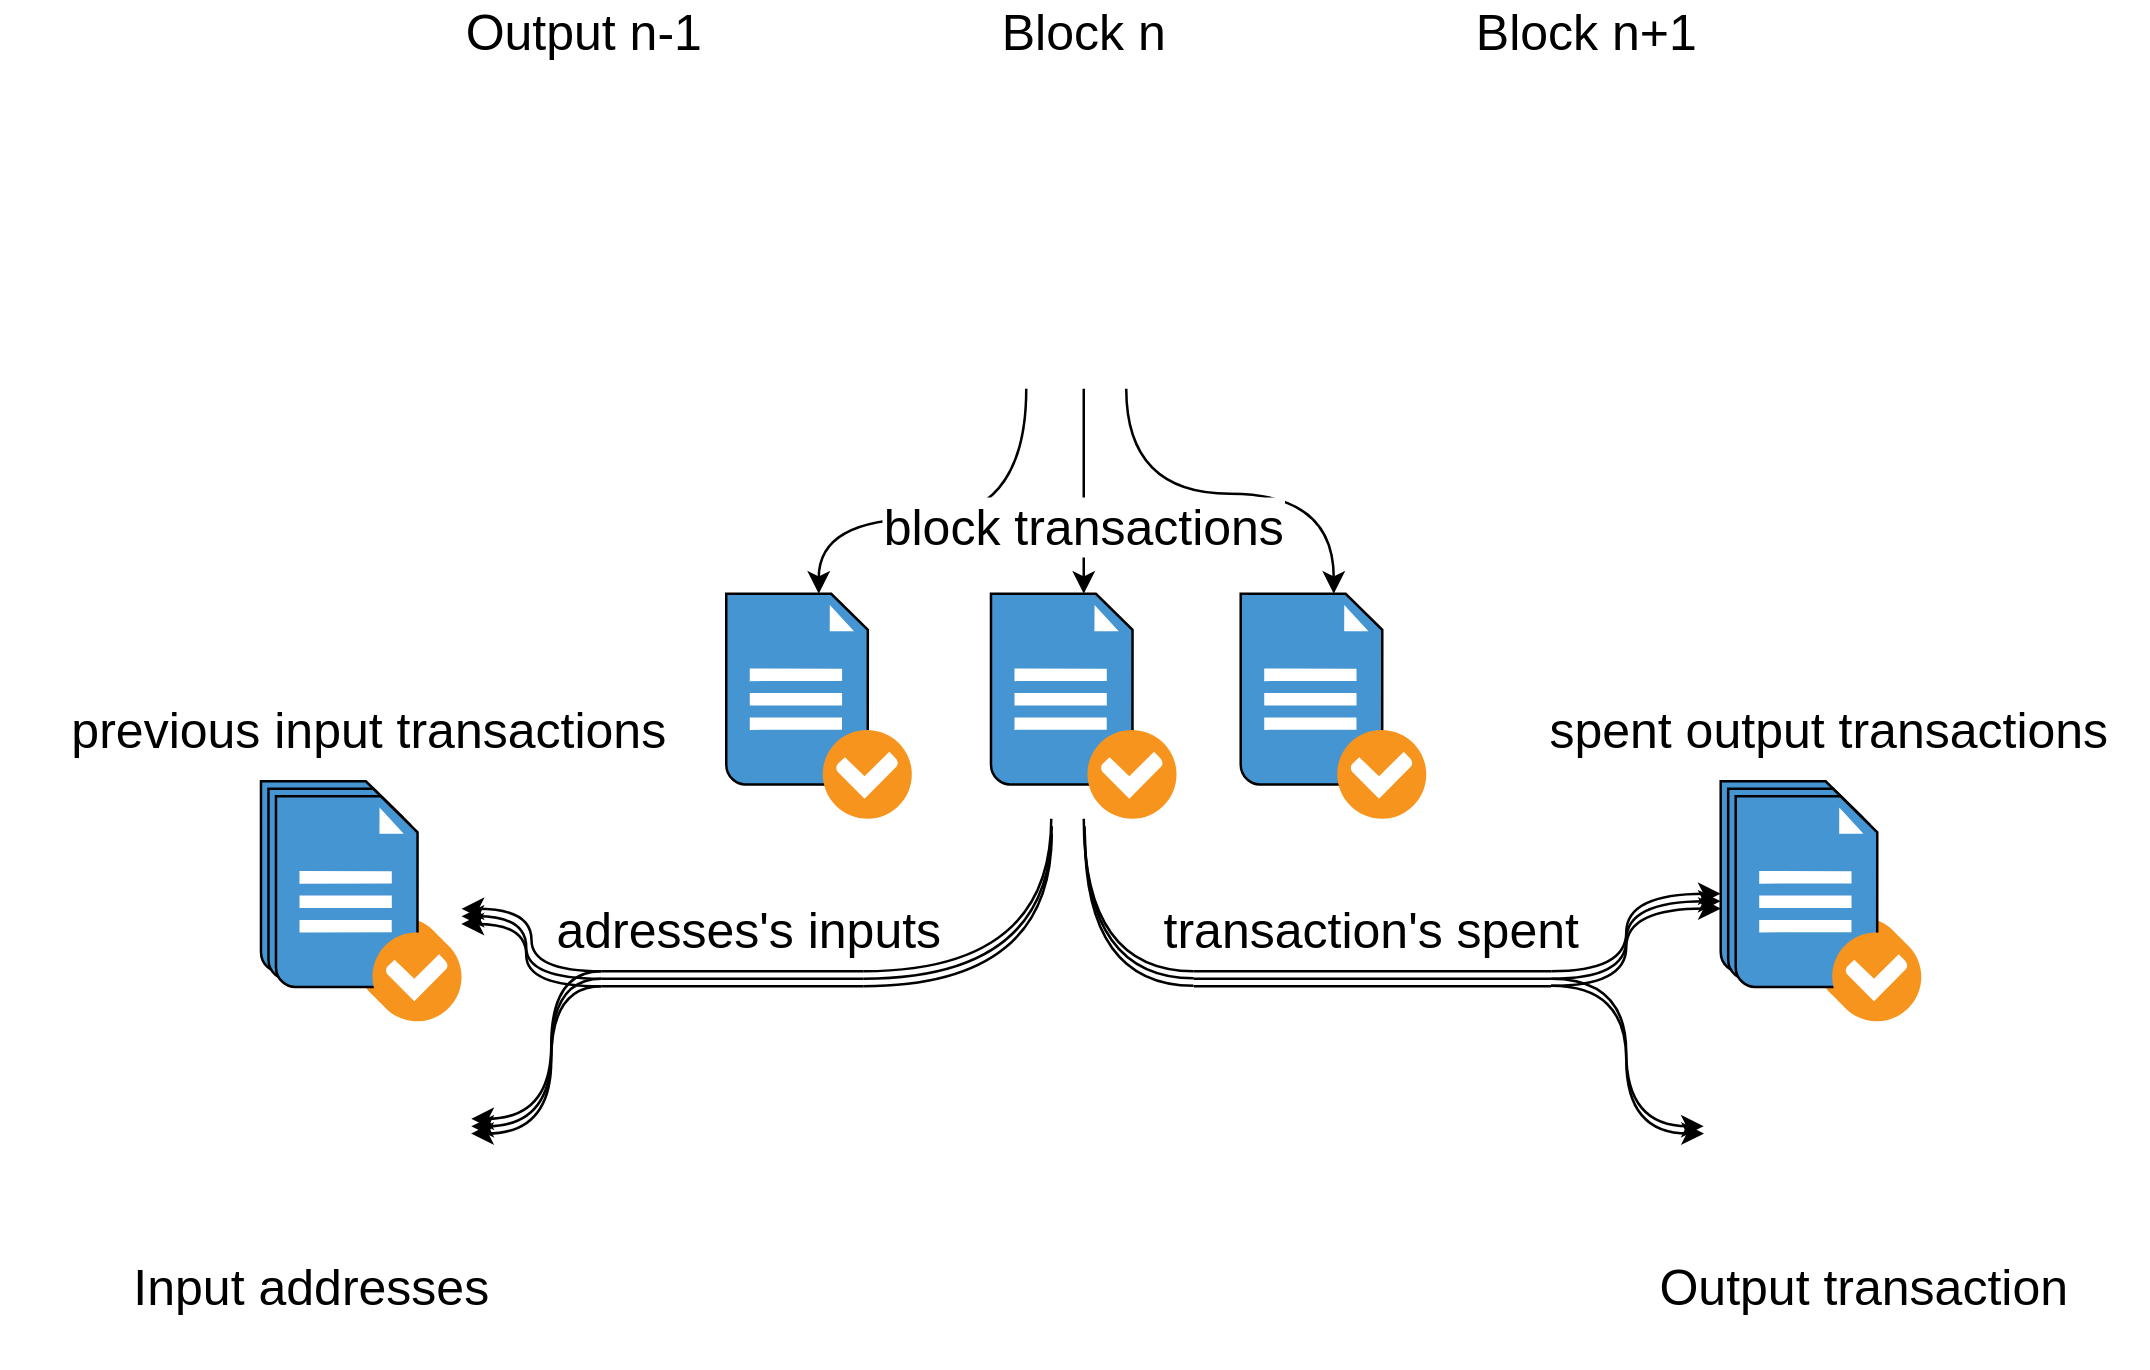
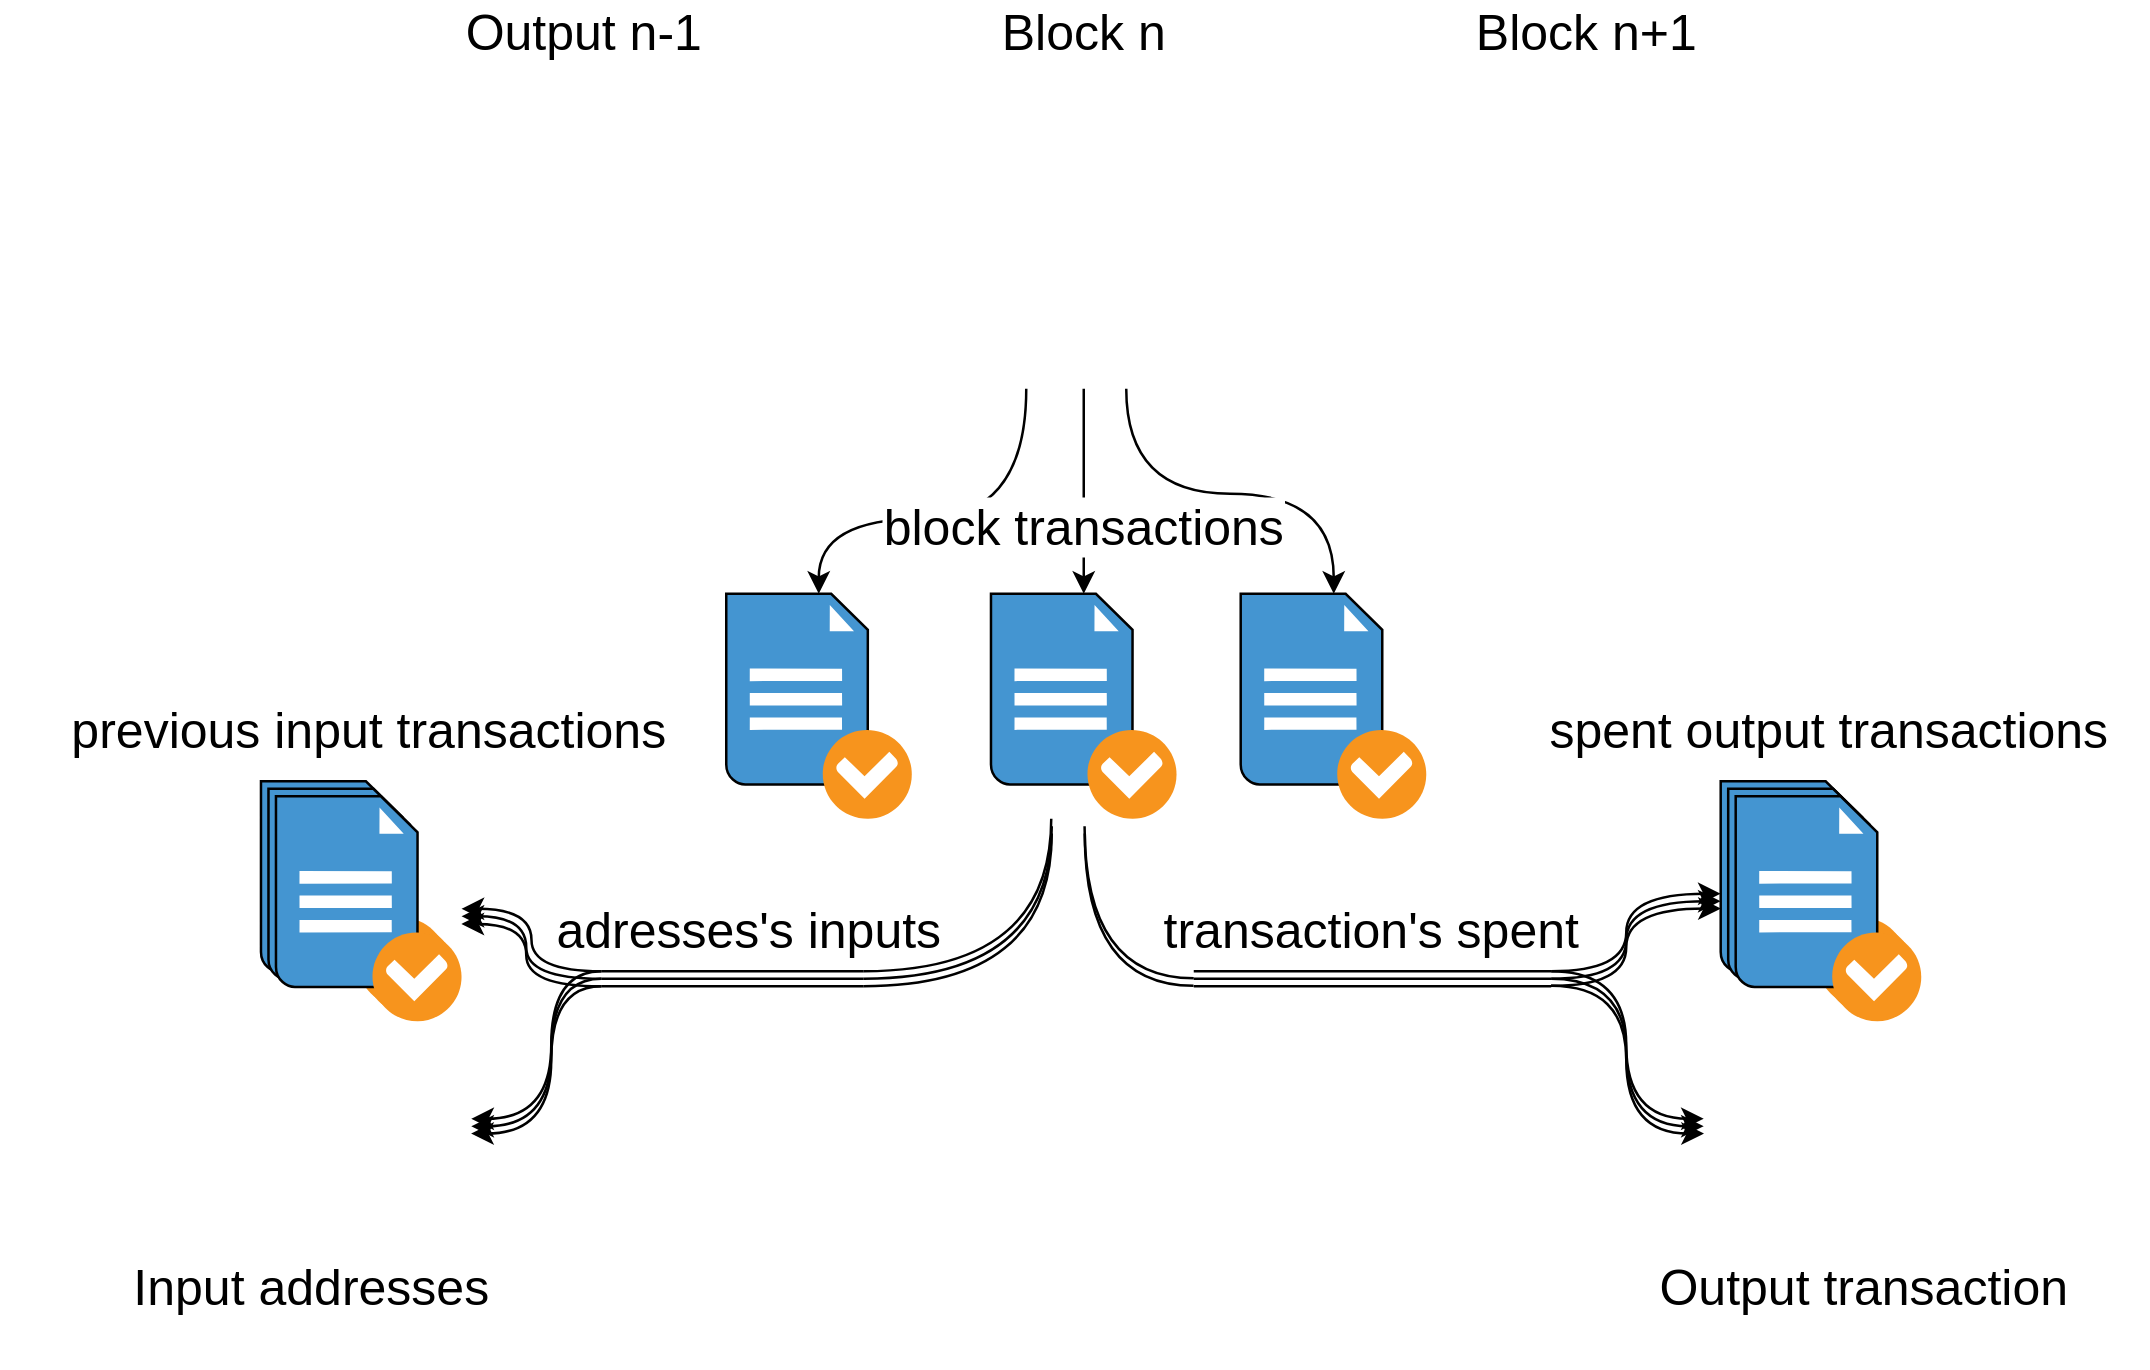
edge "block transactions" -- "transaction's spent": removed
edge "transaction's spent" -> "Output transaction": added
